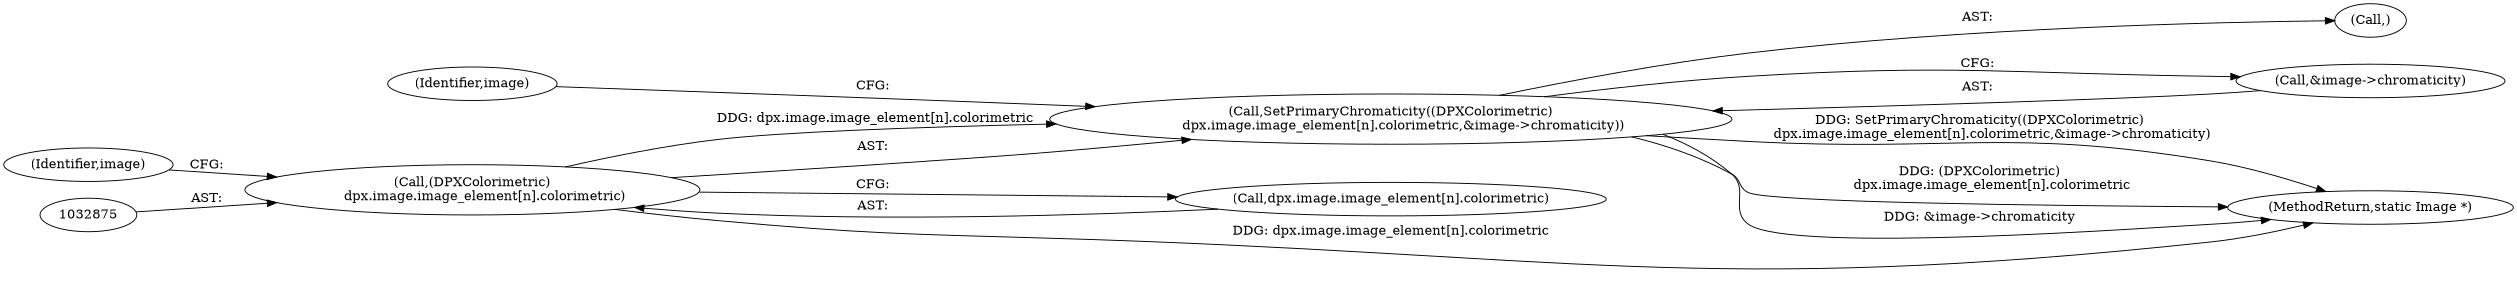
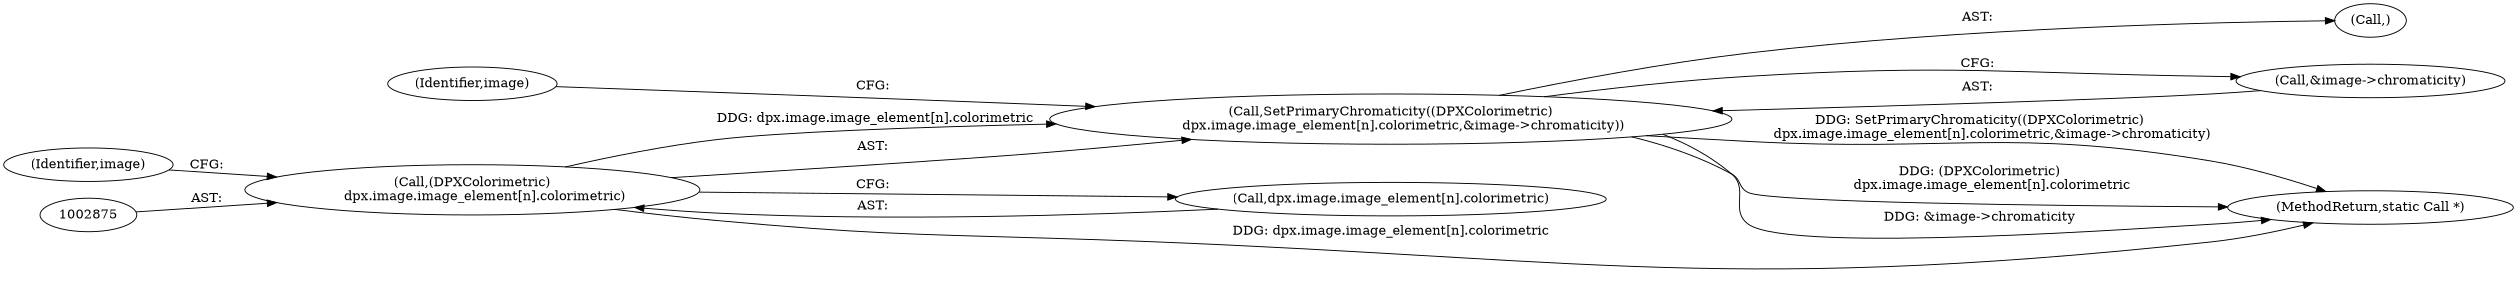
node "(MethodReturn,static Image *)": label "(MethodReturn,static Image *)" -> "(MethodReturn,static Call *)"
node "1032875": label "1032875" -> "1002875"
